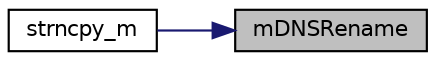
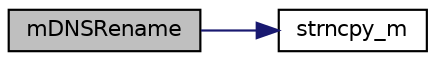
edge "strncpy_m" -> "mDNSRename": reversed
